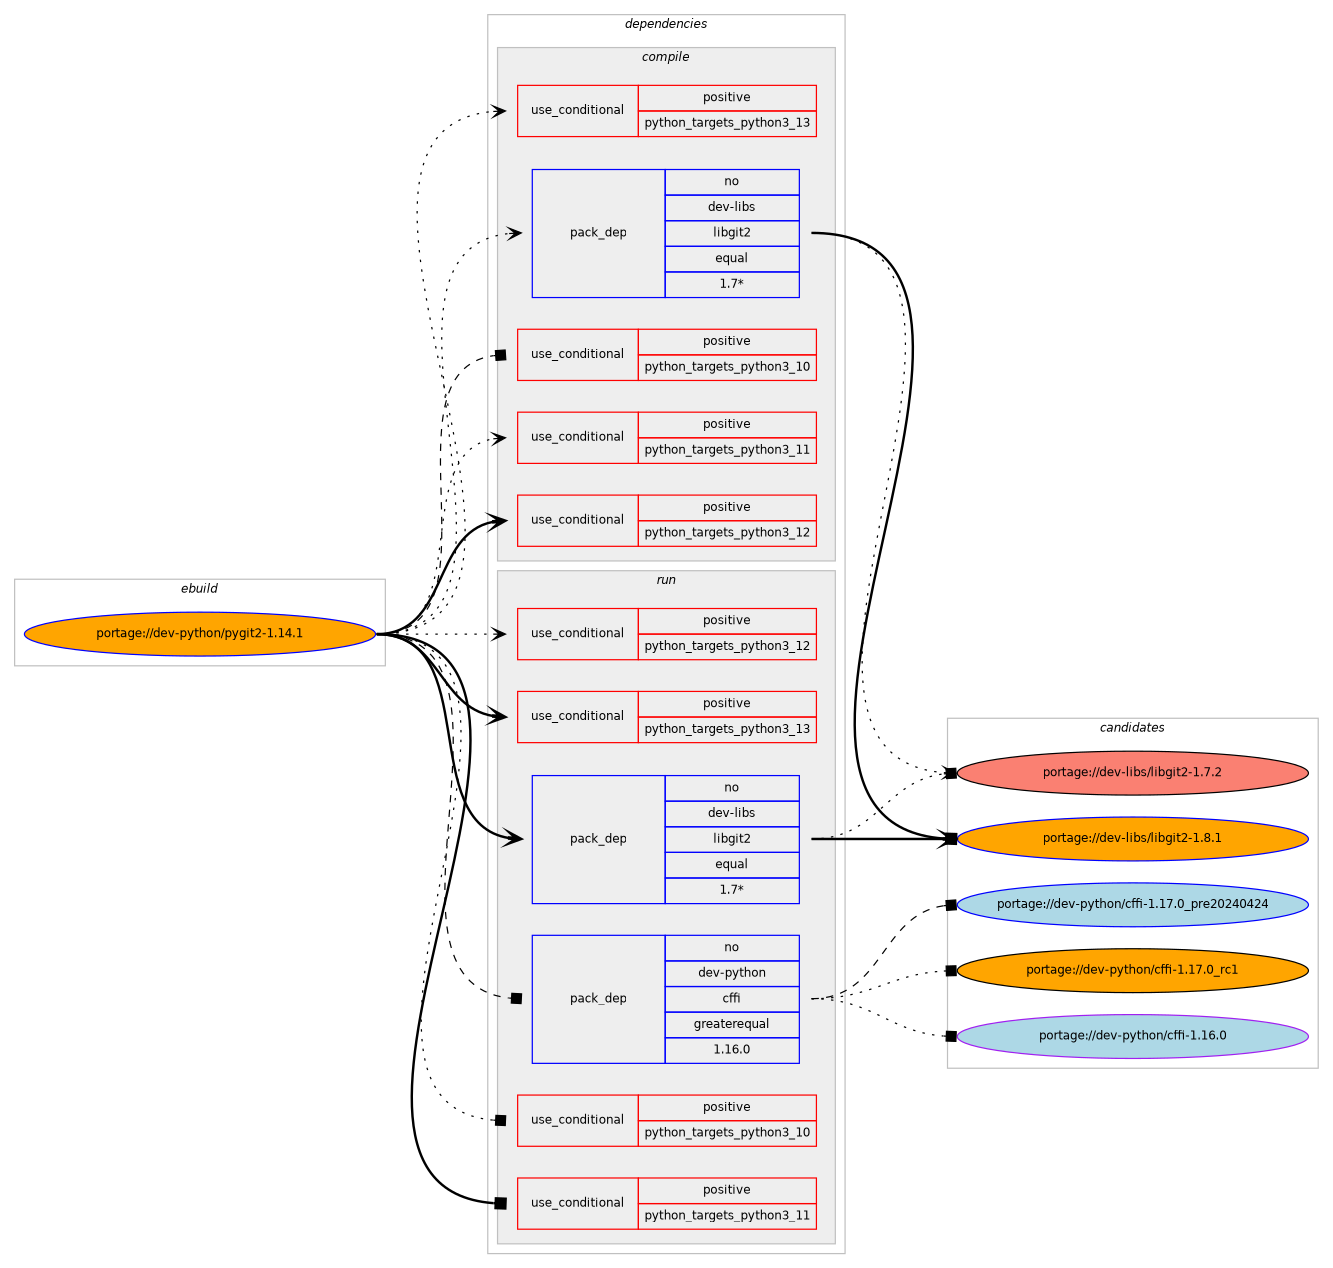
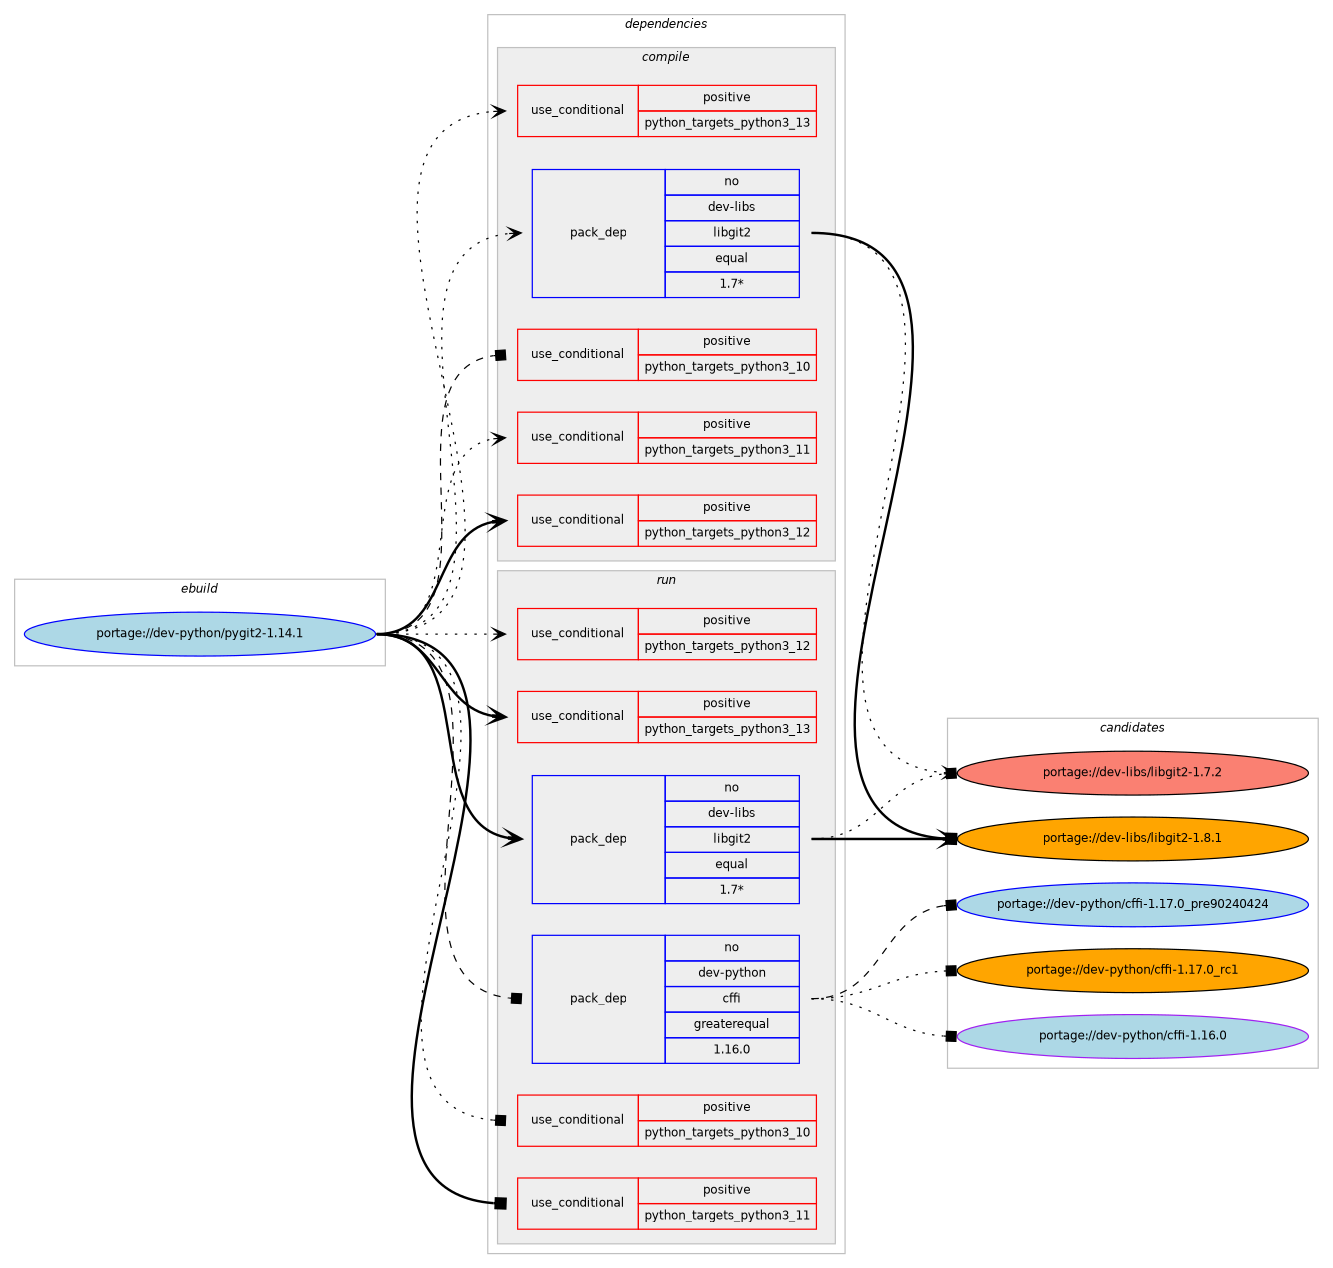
node "portage://dev-python/pygit2-1.14.1": fillcolor orange -> lightblue
node "portage://dev-libs/libgit2-1.8.1": color blue -> black
node "portage://dev-python/cffi-1.17.0_pre20240424": label "portage://dev-python/cffi-1.17.0_pre20240424" -> "portage://dev-python/cffi-1.17.0_pre90240424"
